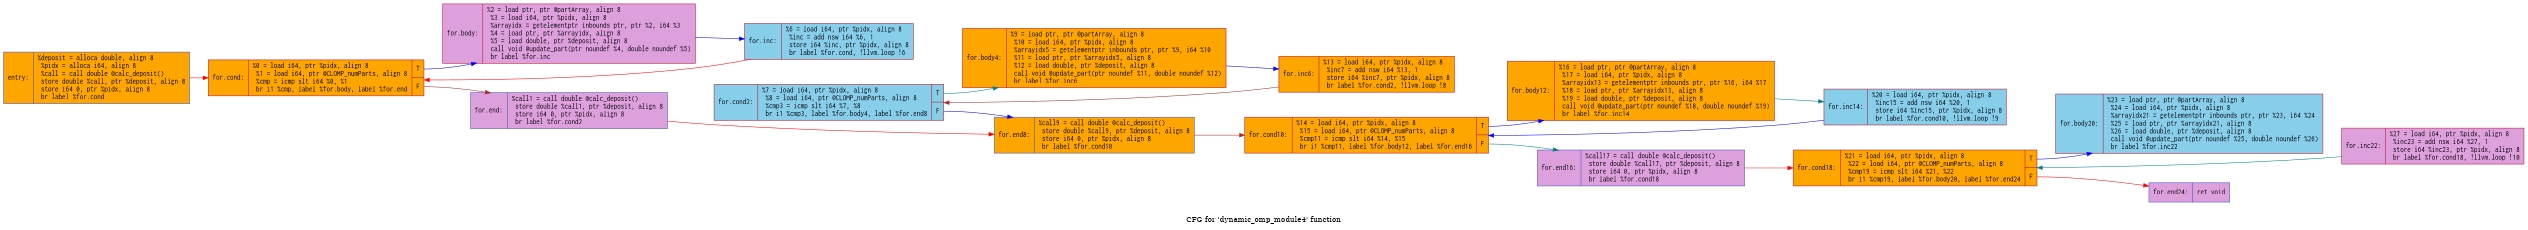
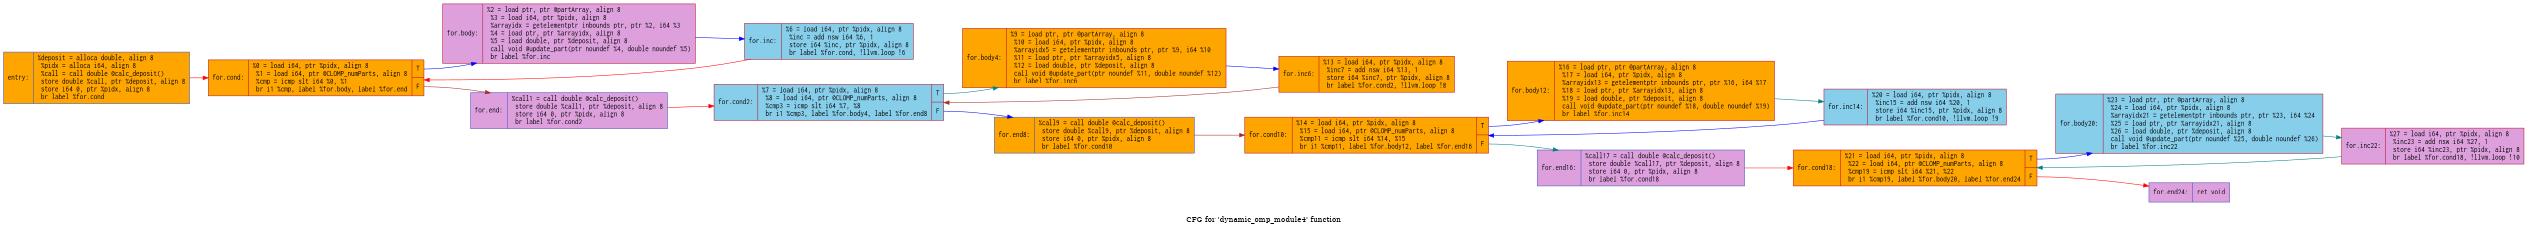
edge "for.end:" -> "for.end8:": now "for.end:" -> "for.cond2:"
edge "for.body20:" -> "for.inc22:": added
